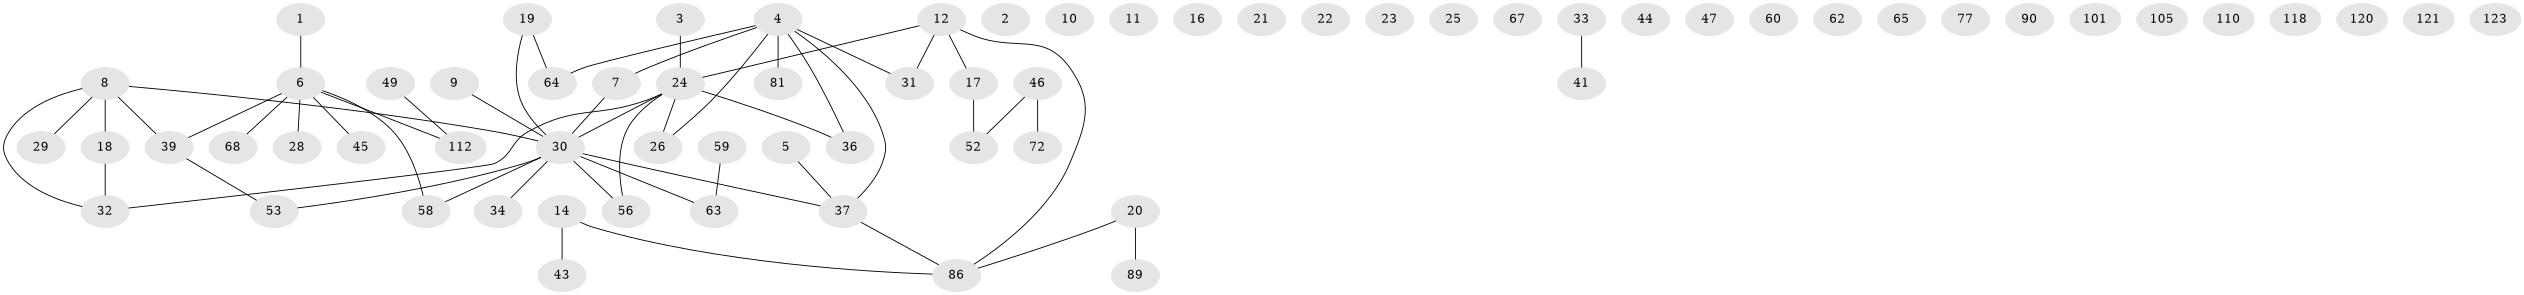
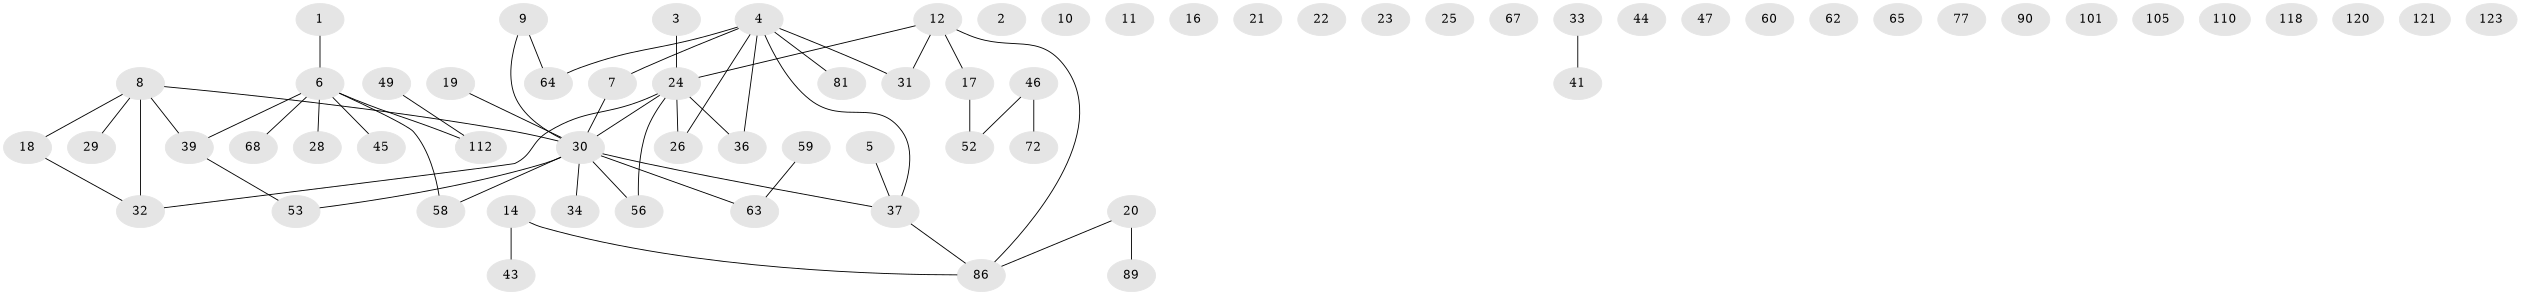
edge "19" -- "64": now "9" -- "64"
